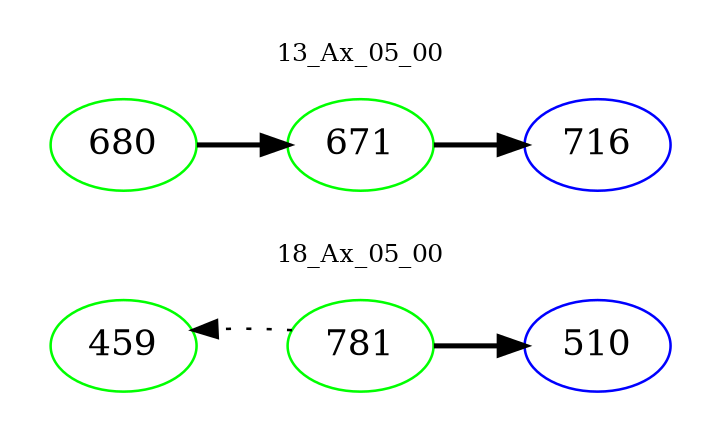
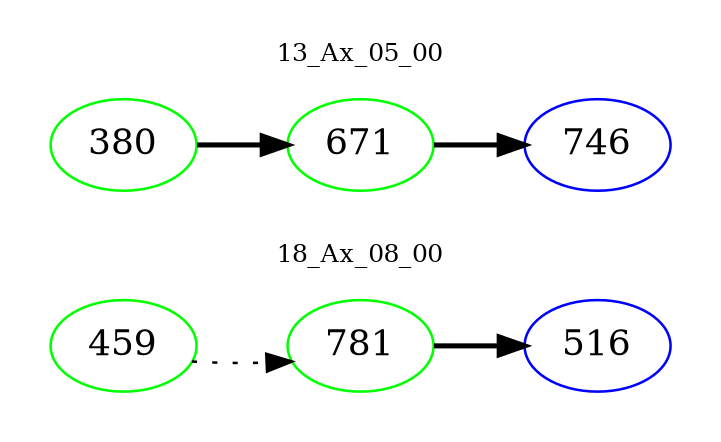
node "680": label "680" -> "380"
node "716": label "716" -> "746"
cluster "18_Ax_05_00": label "18_Ax_05_00" -> "18_Ax_08_00"
edge "781" -> "459": reversed
node "510": label "510" -> "516"
